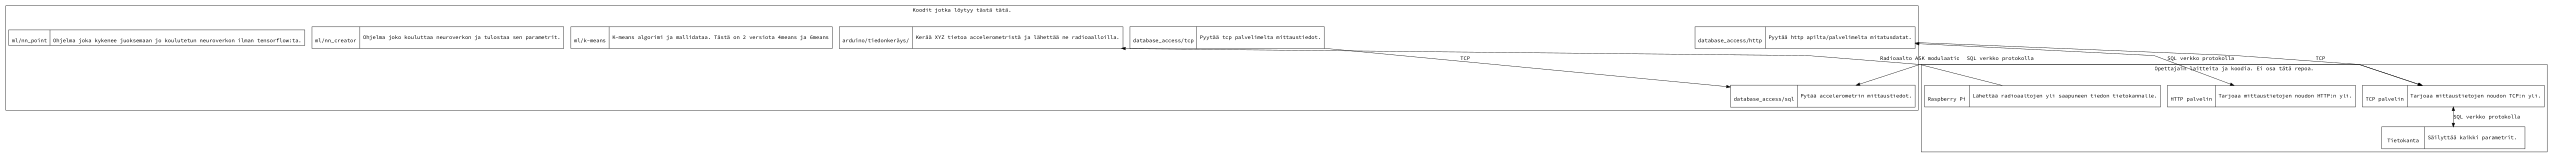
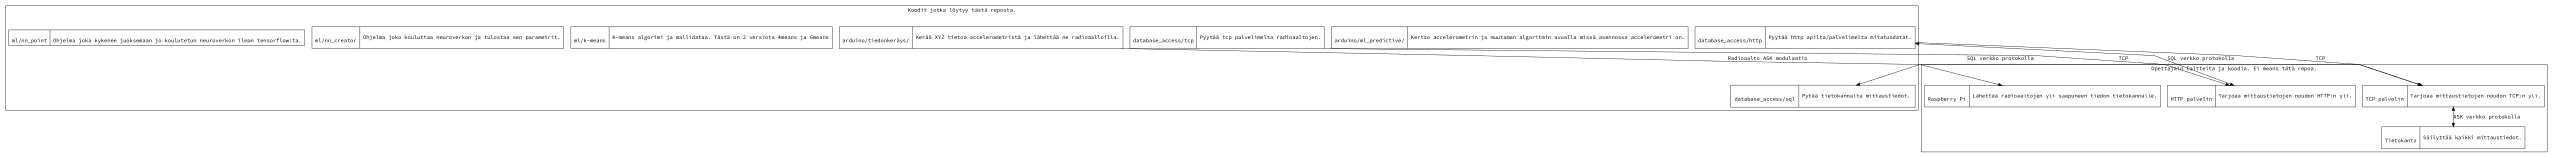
cluster "Koodit jotka löytyy tästä tätä.": label "Koodit jotka löytyy tästä tätä." -> "Koodit jotka löytyy tästä reposta."
node "database_access/tcp": text "Pyytää tcp palvelimelta mittaustiedot." -> "Pyytää tcp palvelimelta radioaaltojen."
node "arduino/ml_predictive/": added
edge "Raspberry Pi" -> "arduino/tiedonkeräys/": reversed
edge "database_access/tcp" -> "database_access/sql": now "database_access/tcp" -> "HTTP palvelin"
cluster "Opettajain laitteita ja koodia. Ei osa tätä repoa.": label "Opettajain laitteita ja koodia. Ei osa tätä repoa." -> "Opettajain laitteita ja koodia. Ei means tätä repoa."
node "database_access/sql": text "Pytää accelerometrin mittaustiedot." -> "Pytää tietokannalta mittaustiedot."
edge "TCP palvelin" -- "Tietokanta": label "SQL verkko protokolla" -> "ASK verkko protokolla"
node "Tietokanta": text "Säilyttää kaikki parametrit." -> "Säilyttää kaikki mittaustiedot."
